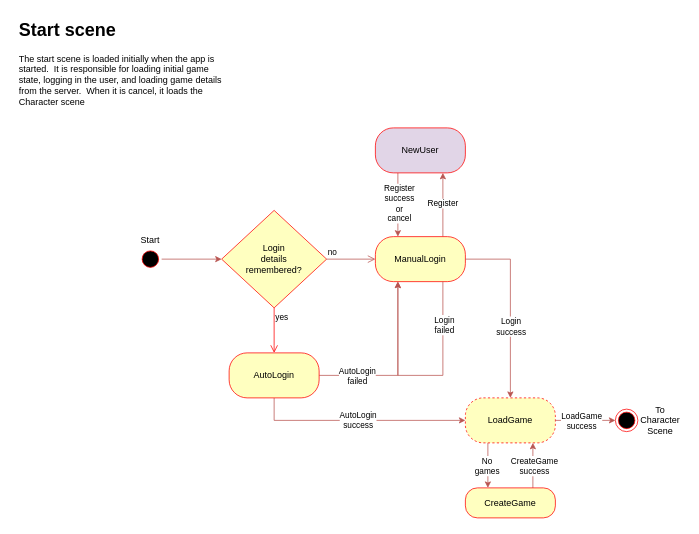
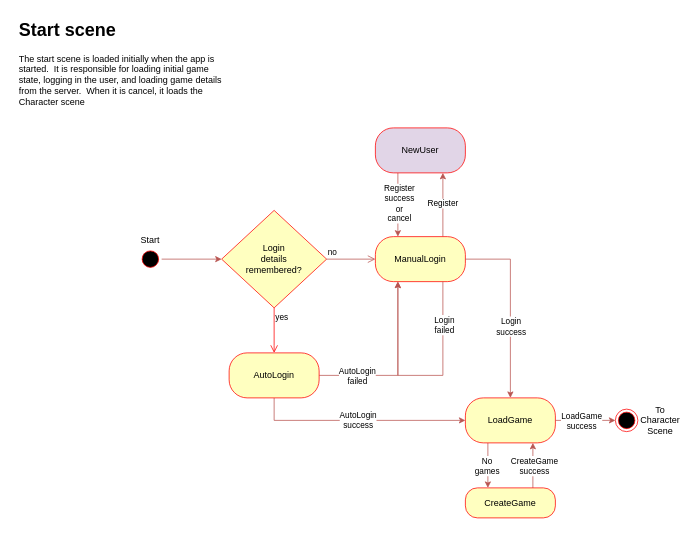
node "LoadGame": style dashed -> solid
